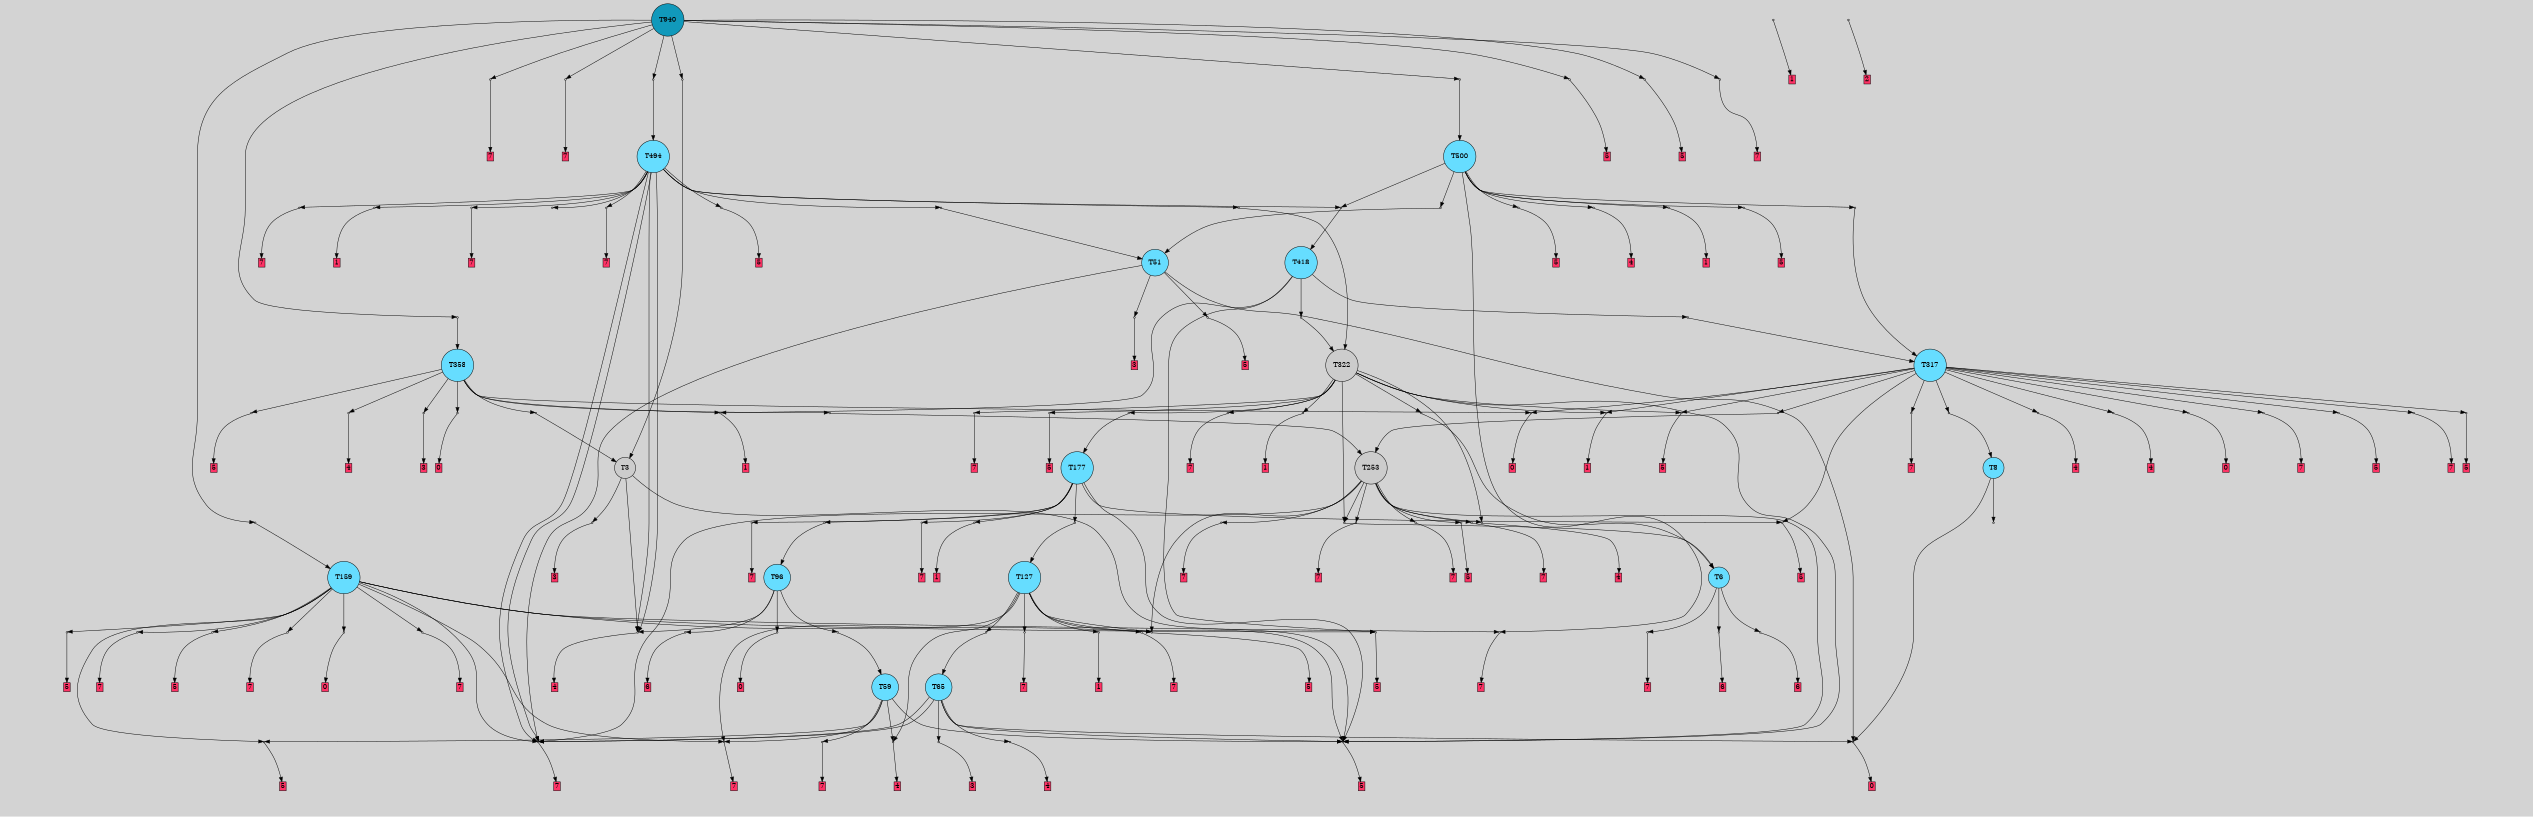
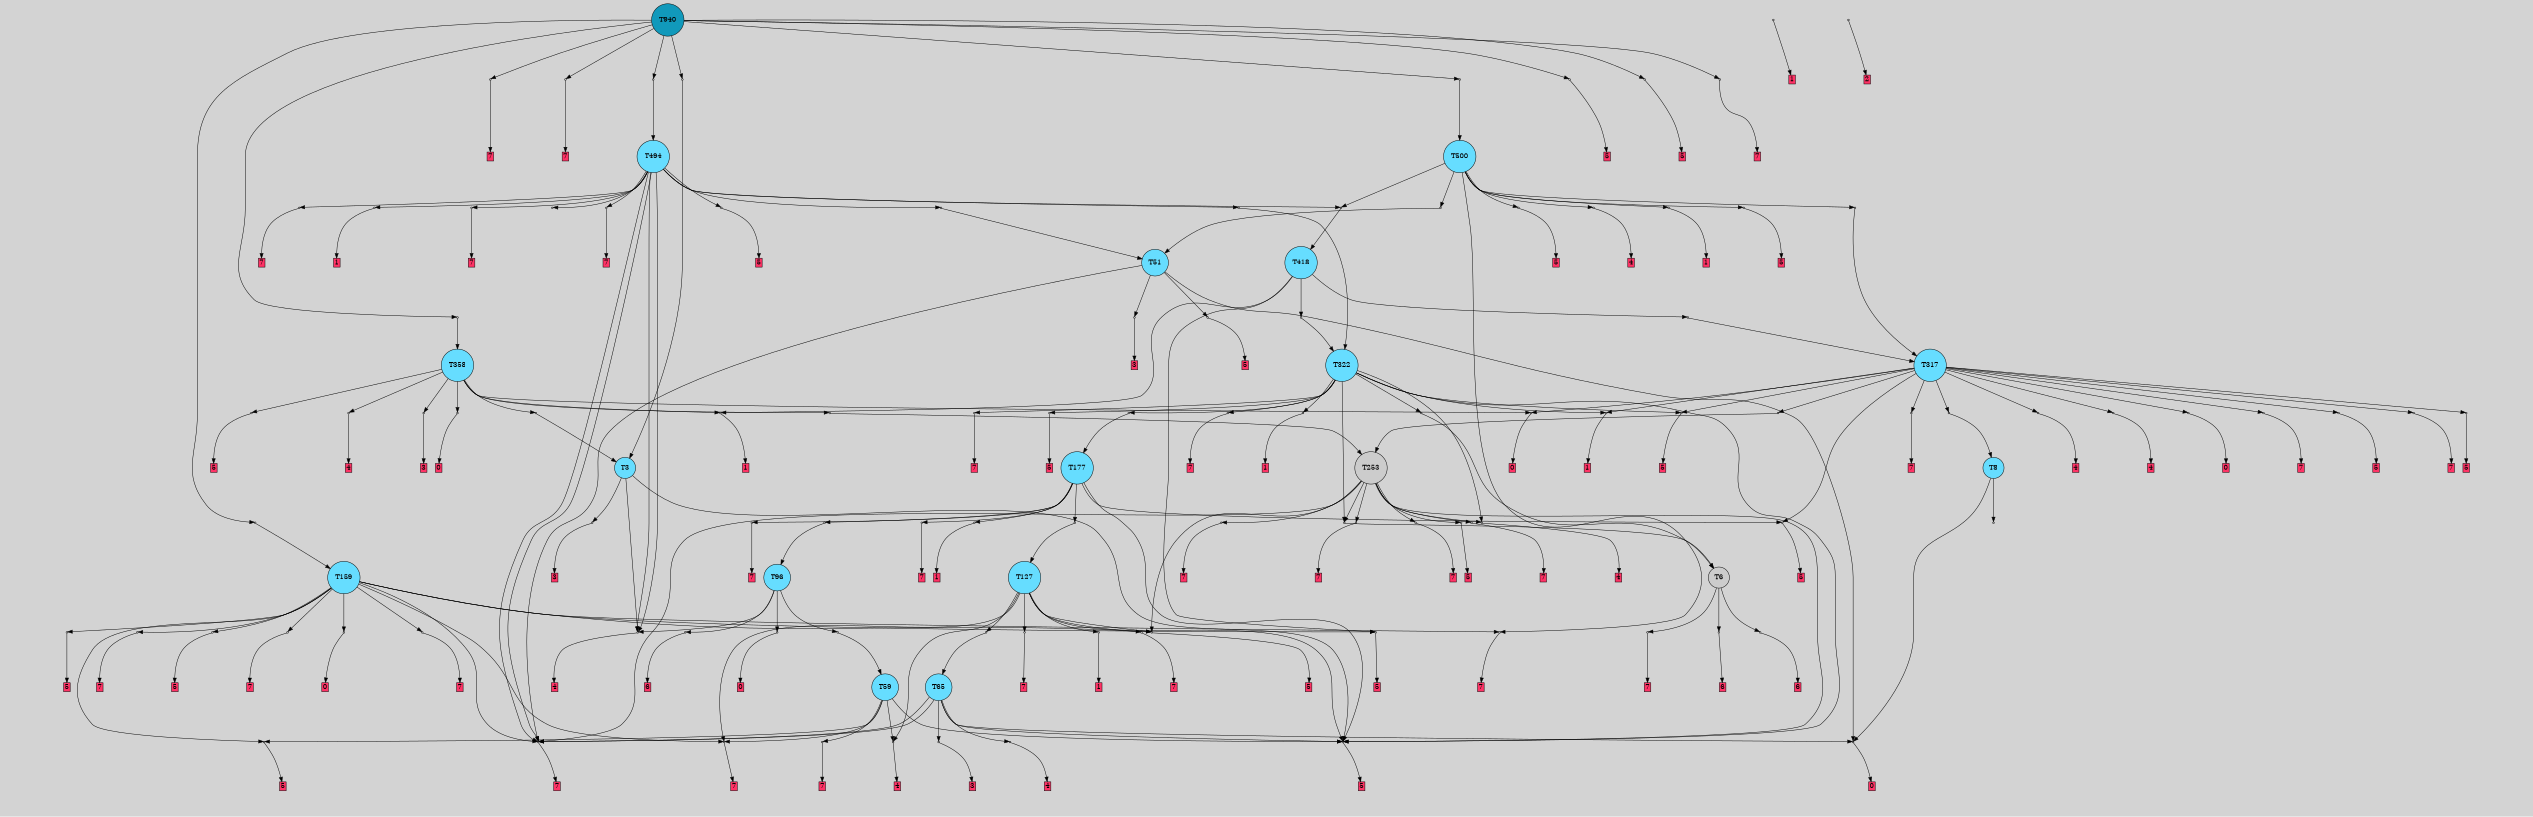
node "T322": fillcolor #cccccc -> #66ddff
node "T3": fillcolor #cccccc -> #66ddff
node "T6": fillcolor #66ddff -> #cccccc
